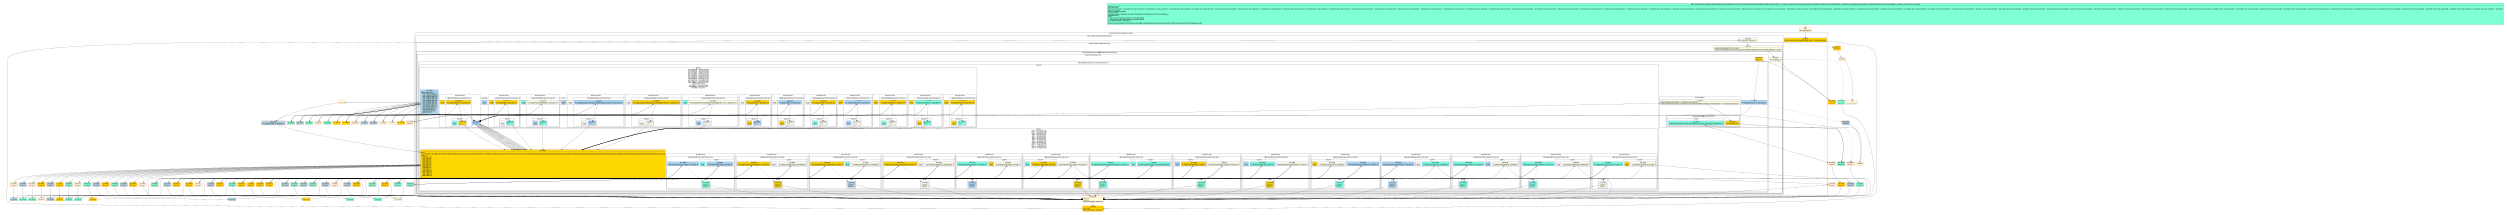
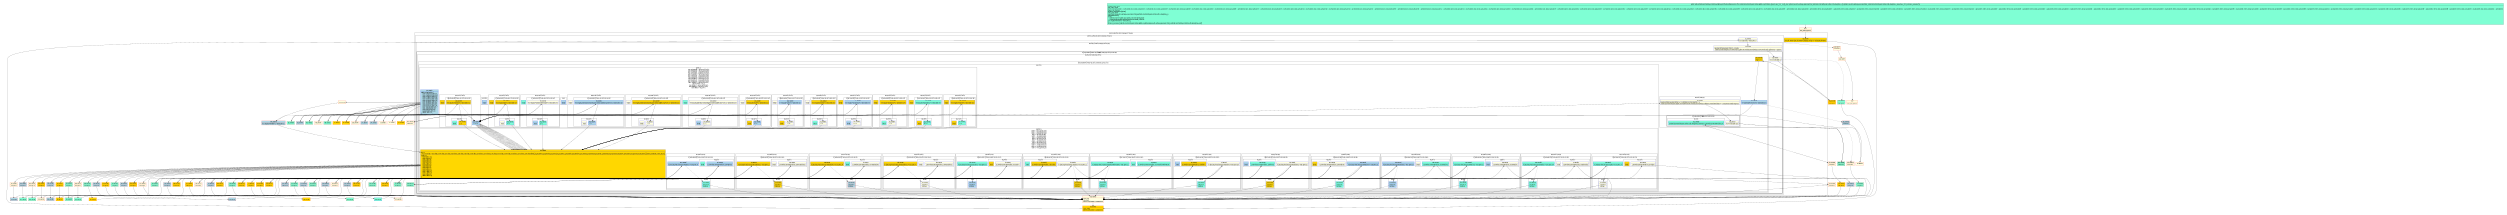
node "277: 0x01cf": fillcolor gold -> lightyellow
node "182: 0x0037": fillcolor gold -> lightyellow
